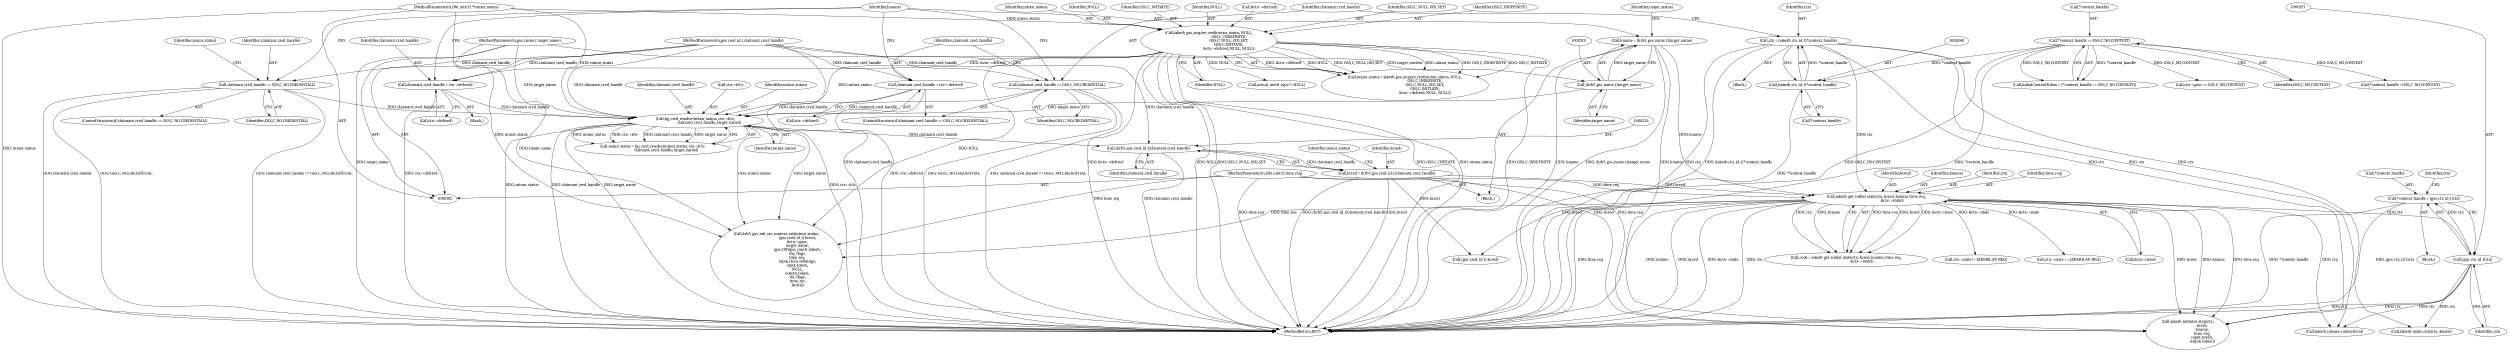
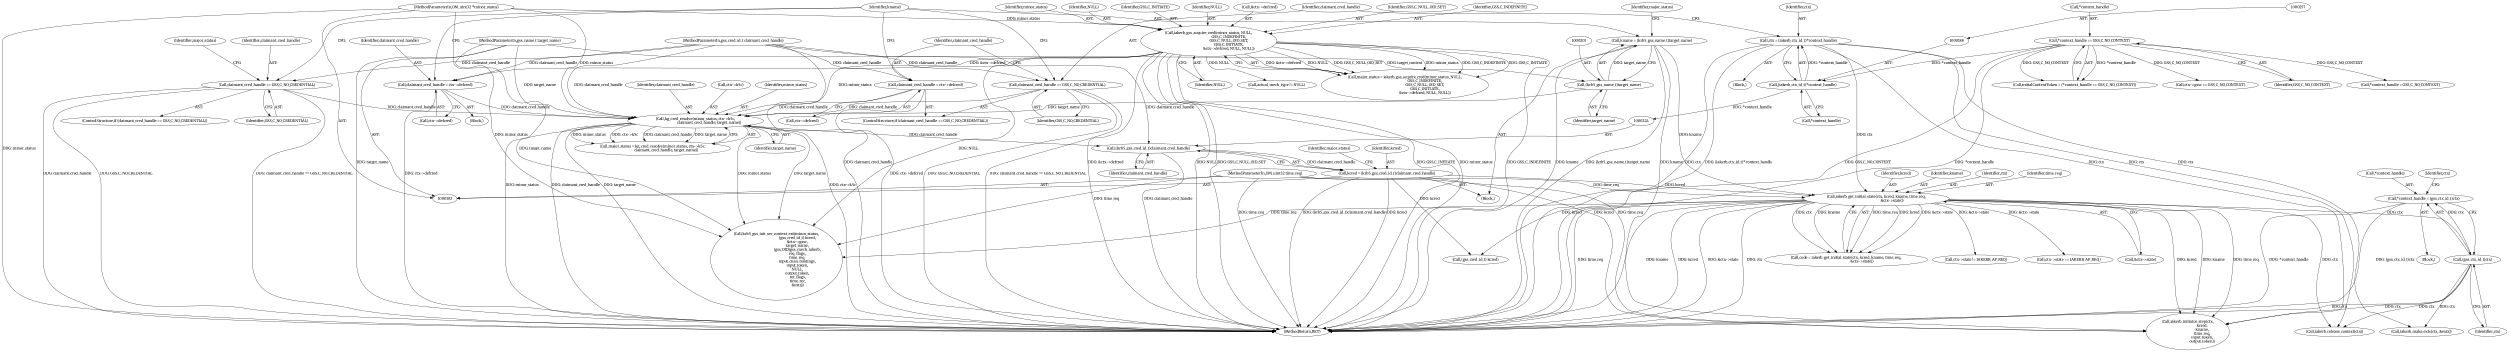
edge "1000257" -> "(Call,(gss_ctx_id_t)ctx)": now "1000257" -> "1000188"
edge "(MethodParameterIn,gss_cred_id_t claimant_cred_handle)" -> "1000102": now "(Call,kcred = (krb5_gss_cred_id_t)claimant_cred_handle)" -> "1000102"
edge "(Call,(iakerb_ctx_id_t)*context_handle)" -> "(MethodReturn,RET)": now "(Call,(iakerb_ctx_id_t)*context_handle)" -> "1000224"
